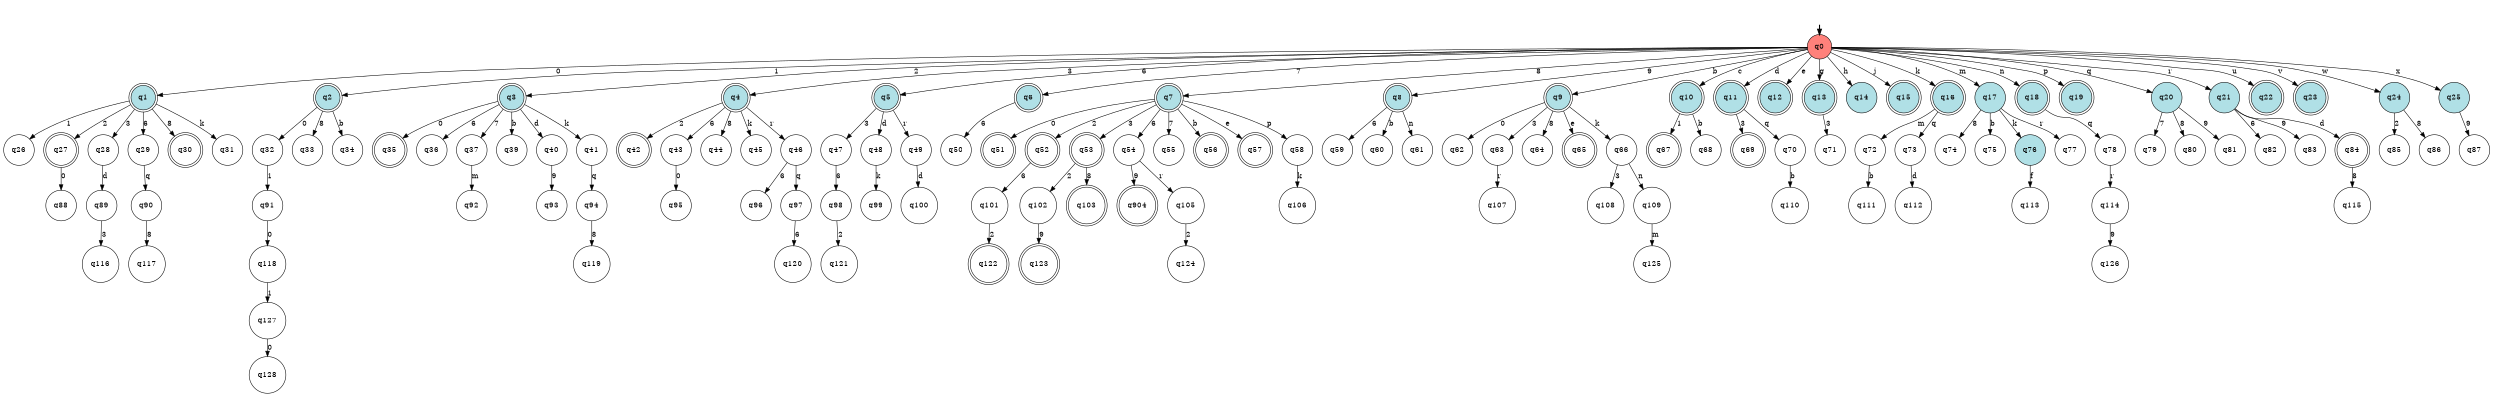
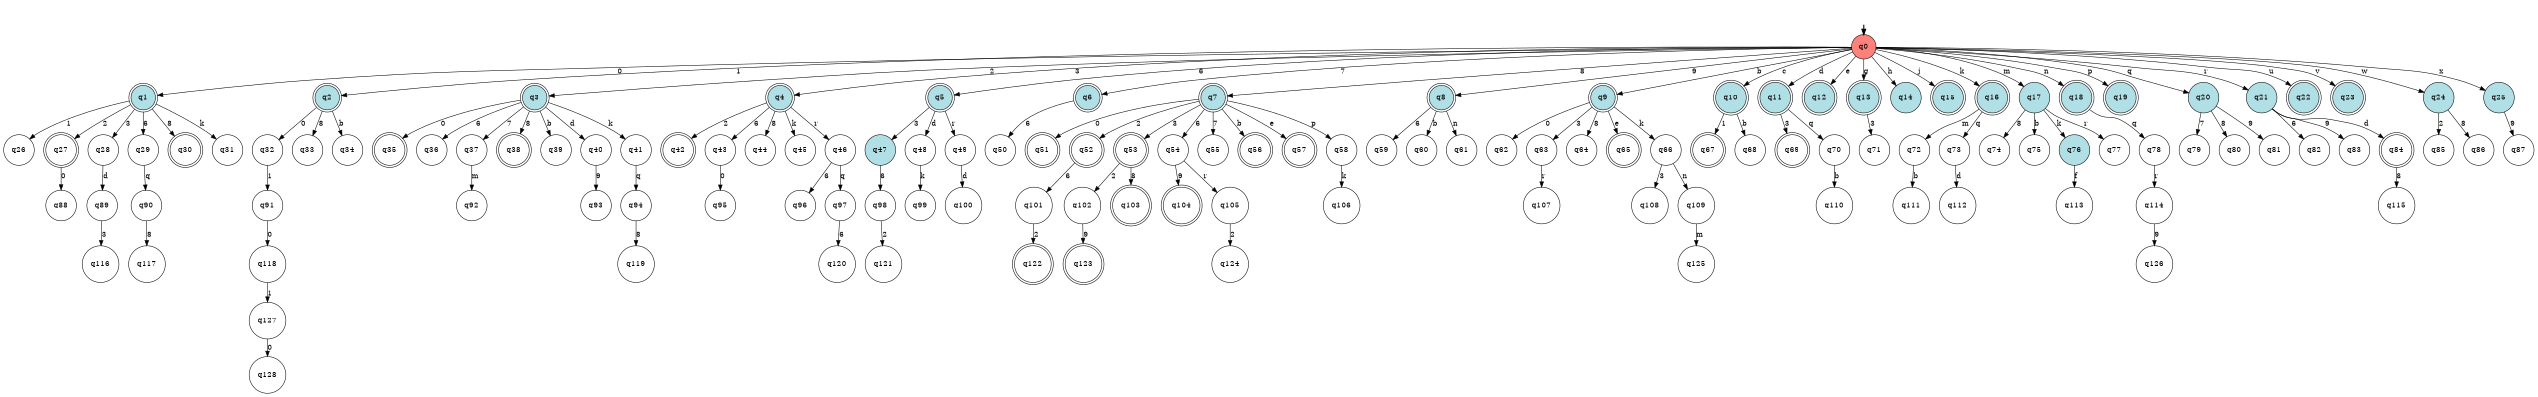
node "q38": added
node "q47": fillcolor white -> powderblue
node "q904": label "q904" -> "q104"
